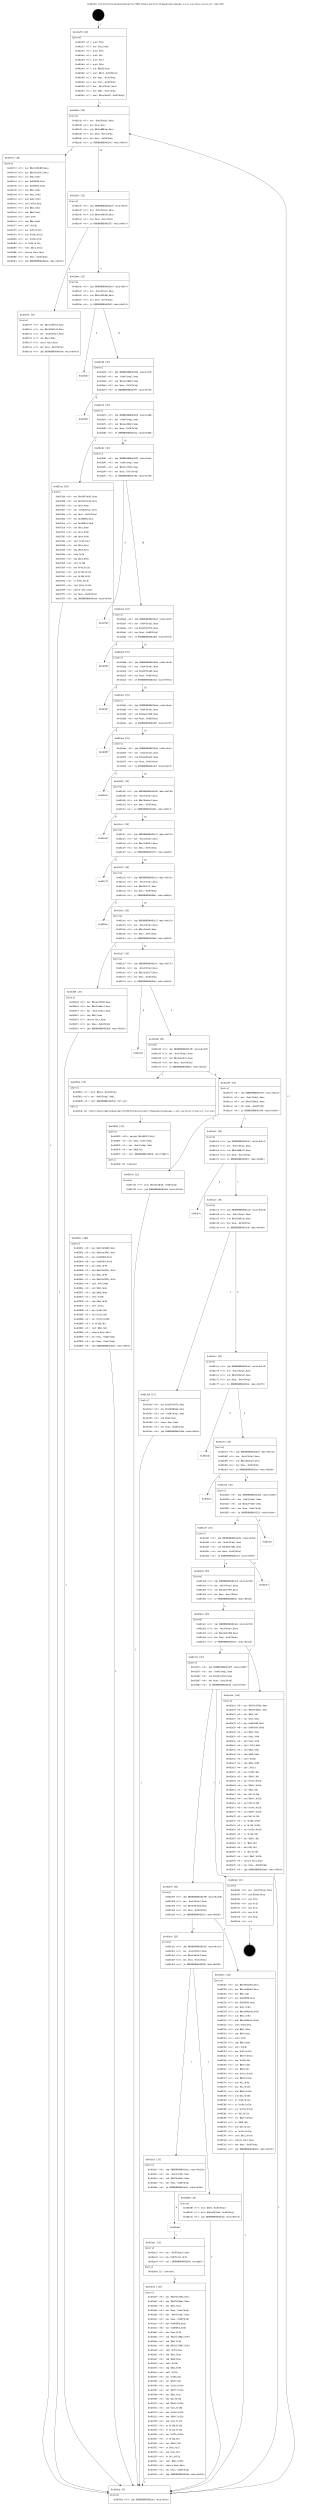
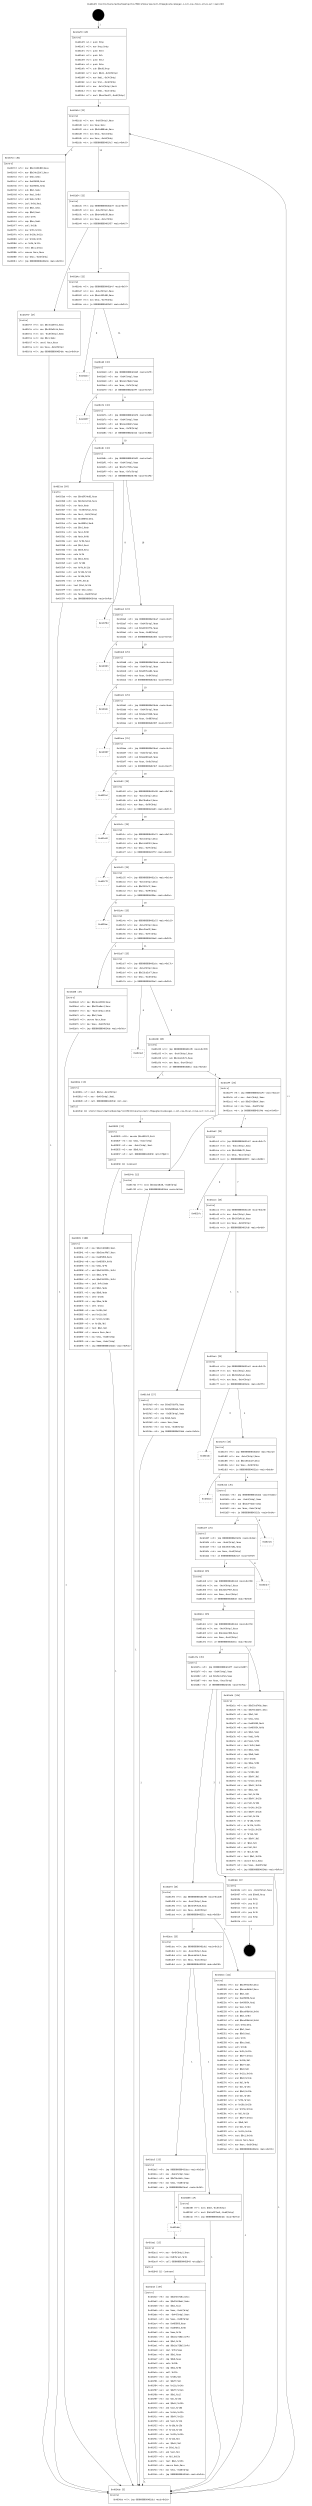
edge "0x401b60 [22]" -> "0x401b76 [22]": added, label "11"
edge "0x402025 [23]" -> "0x40203c [100]": added, label "1"
